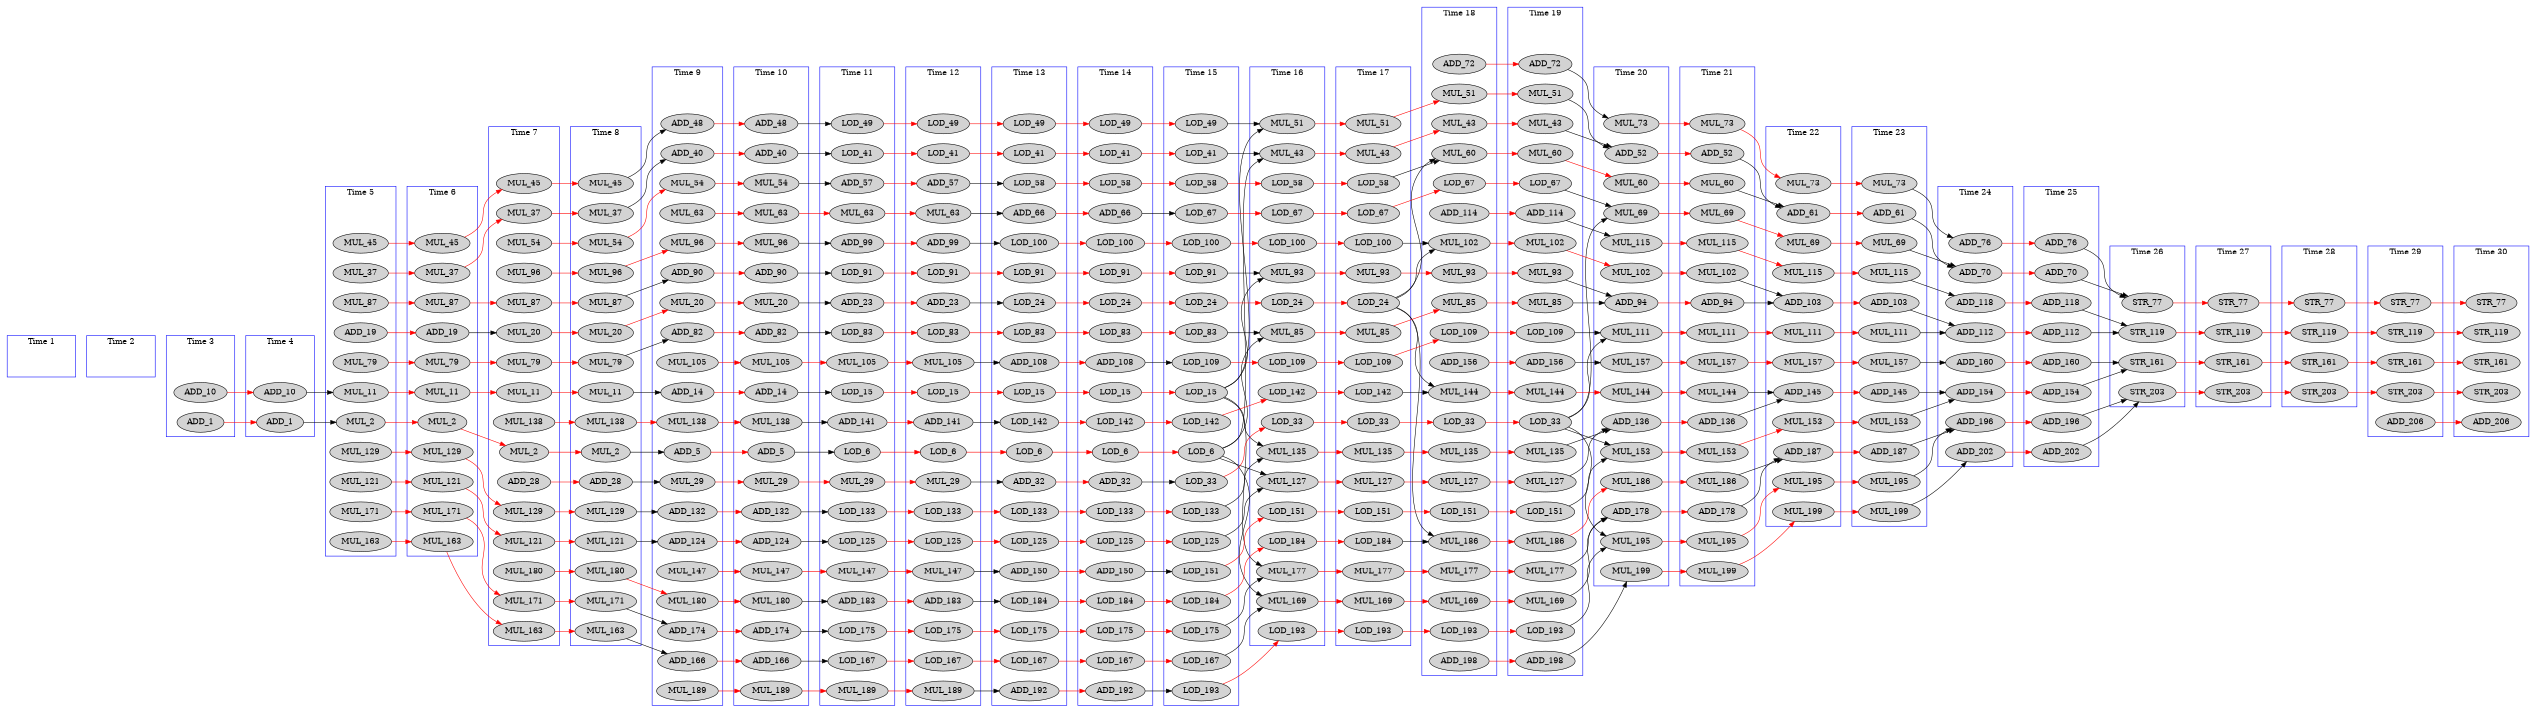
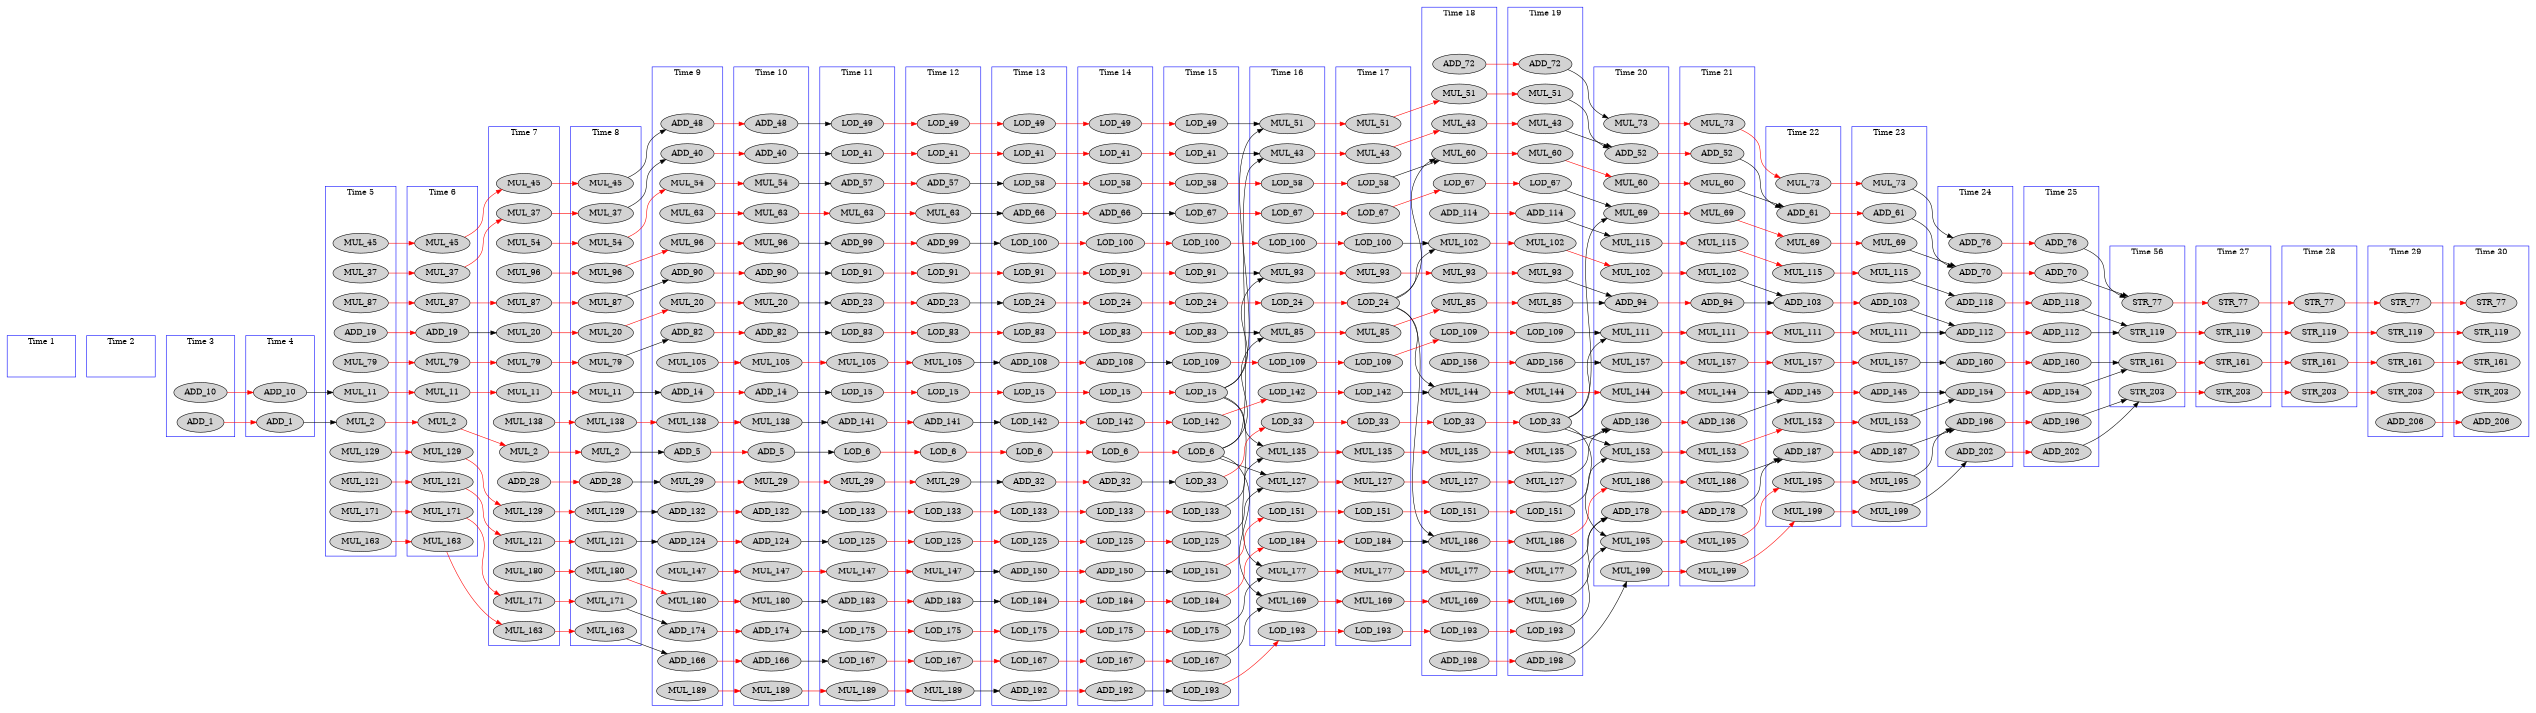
cluster "Time 26": label "Time 26" -> "Time 56"
